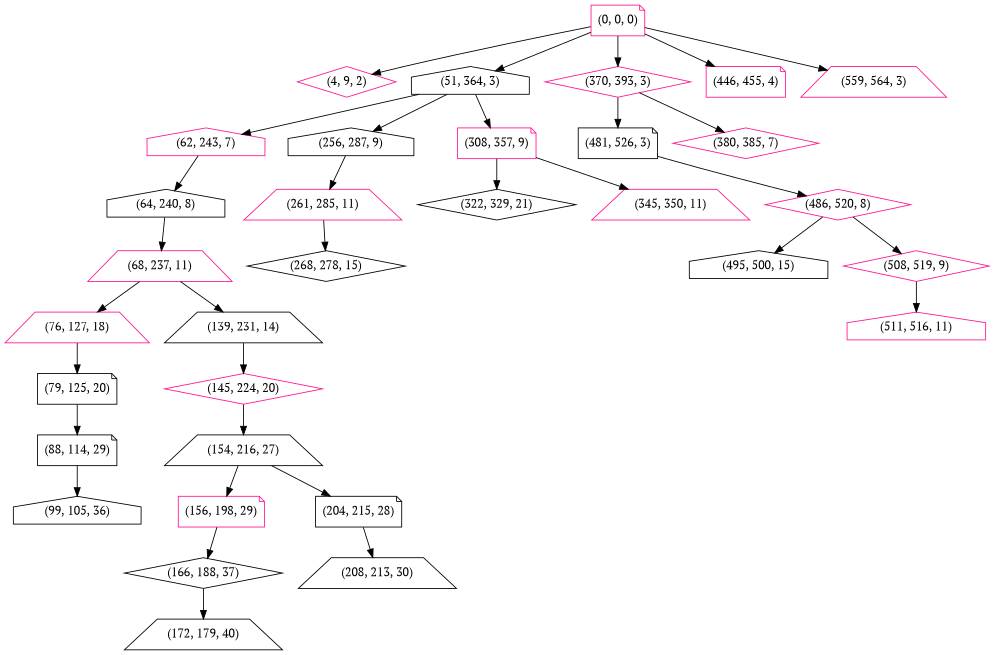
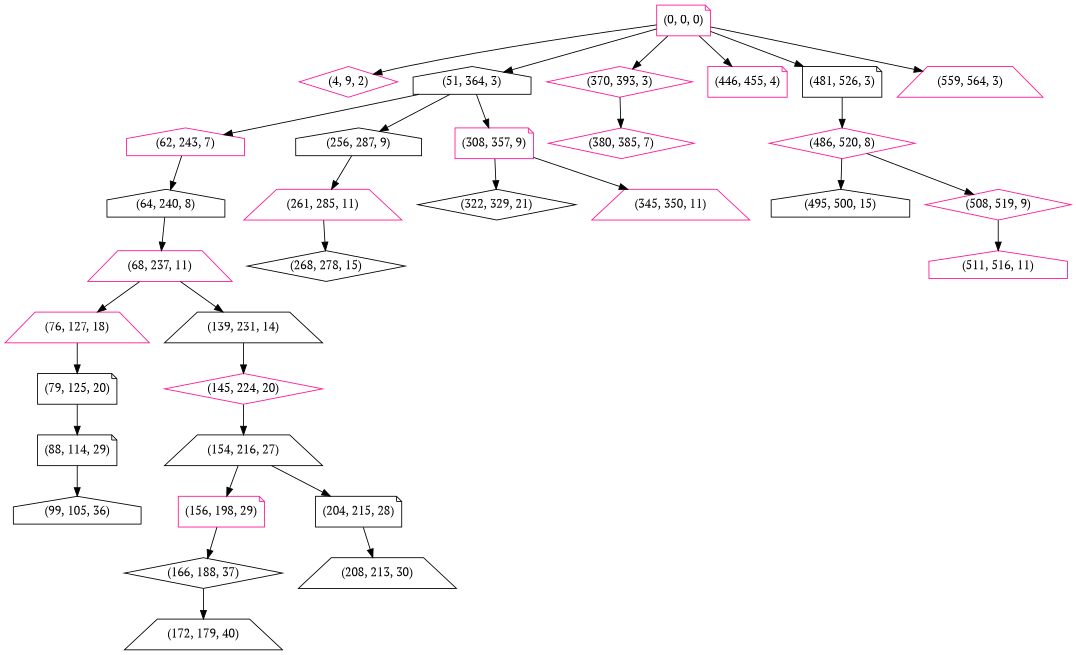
edge "(370, 393, 3)" -> "(481, 526, 3)": now "(0, 0, 0)" -> "(481, 526, 3)"
